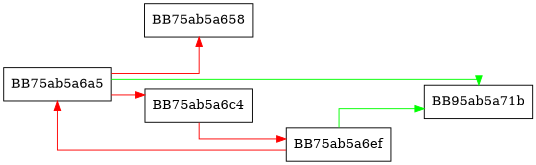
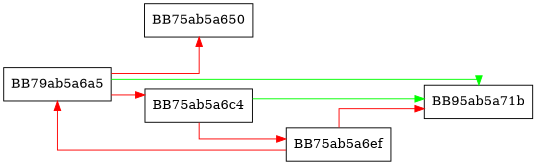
node "BB75ab5a658": label "BB75ab5a658" -> "BB75ab5a650"
node "BB75ab5a6a5": label "BB75ab5a6a5" -> "BB79ab5a6a5"
edge "BB75ab5a6c4" -> "BB95ab5a71b": added
edge "BB75ab5a6ef" -> "BB95ab5a71b": color green -> red
